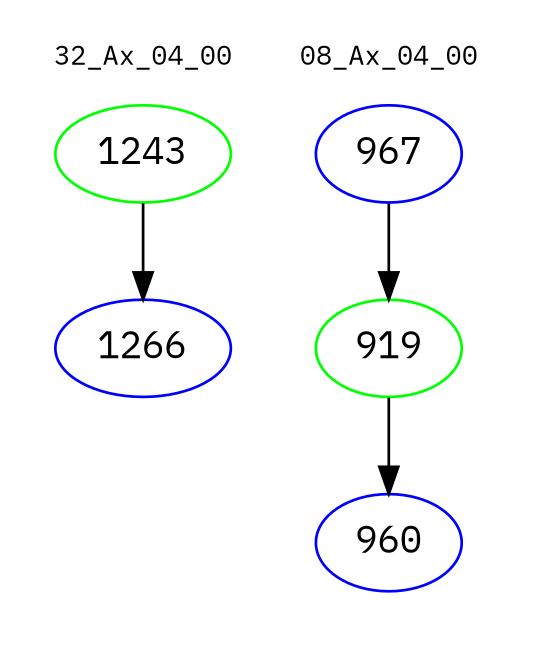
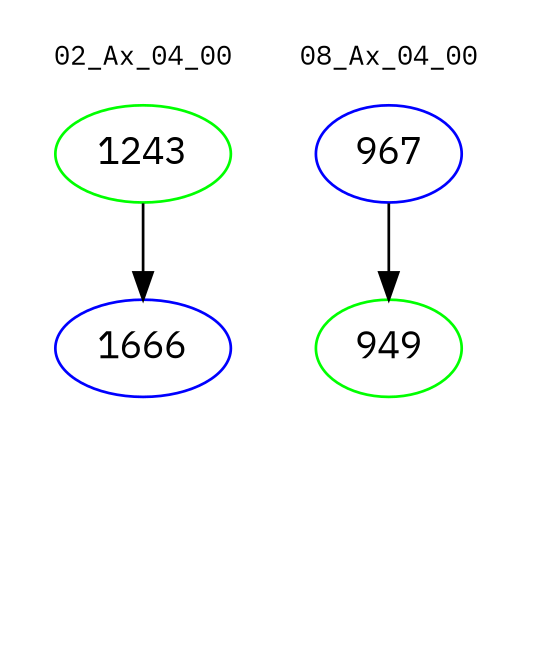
cluster "32_Ax_04_00": label "32_Ax_04_00" -> "02_Ax_04_00"
node "1266": label "1266" -> "1666"
node "919": label "919" -> "949"
node "960": removed
